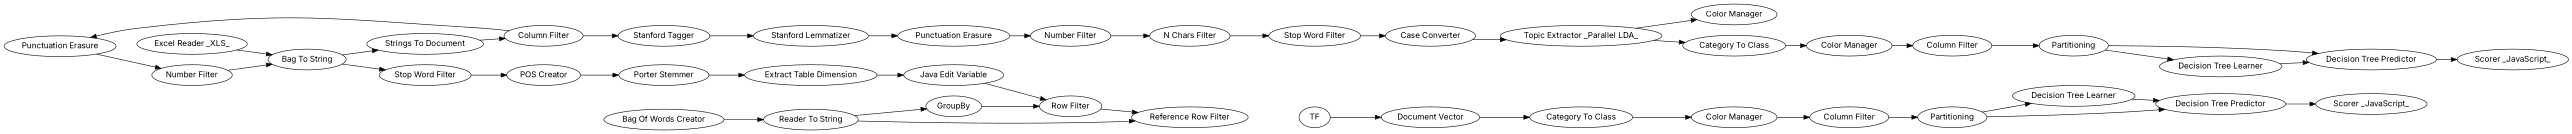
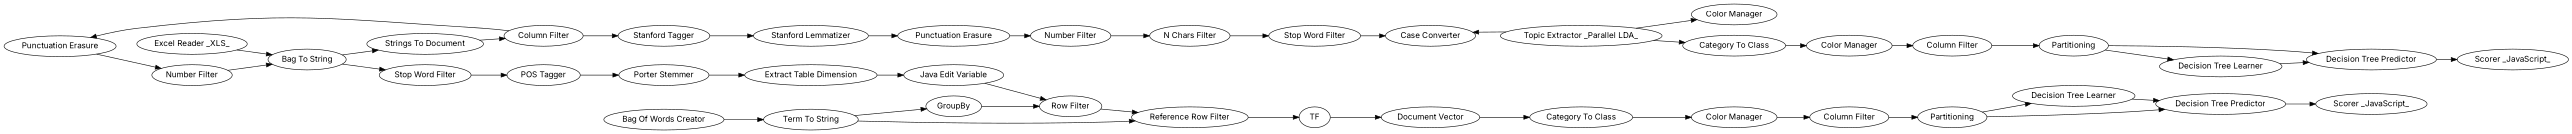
edge "Case Converter" -> "Topic Extractor _Parallel LDA_": reversed
node "POS Creator": label "POS Creator" -> "POS Tagger"
edge "Reference Row Filter" -> "TF": added
node "Reader To String": label "Reader To String" -> "Term To String"
